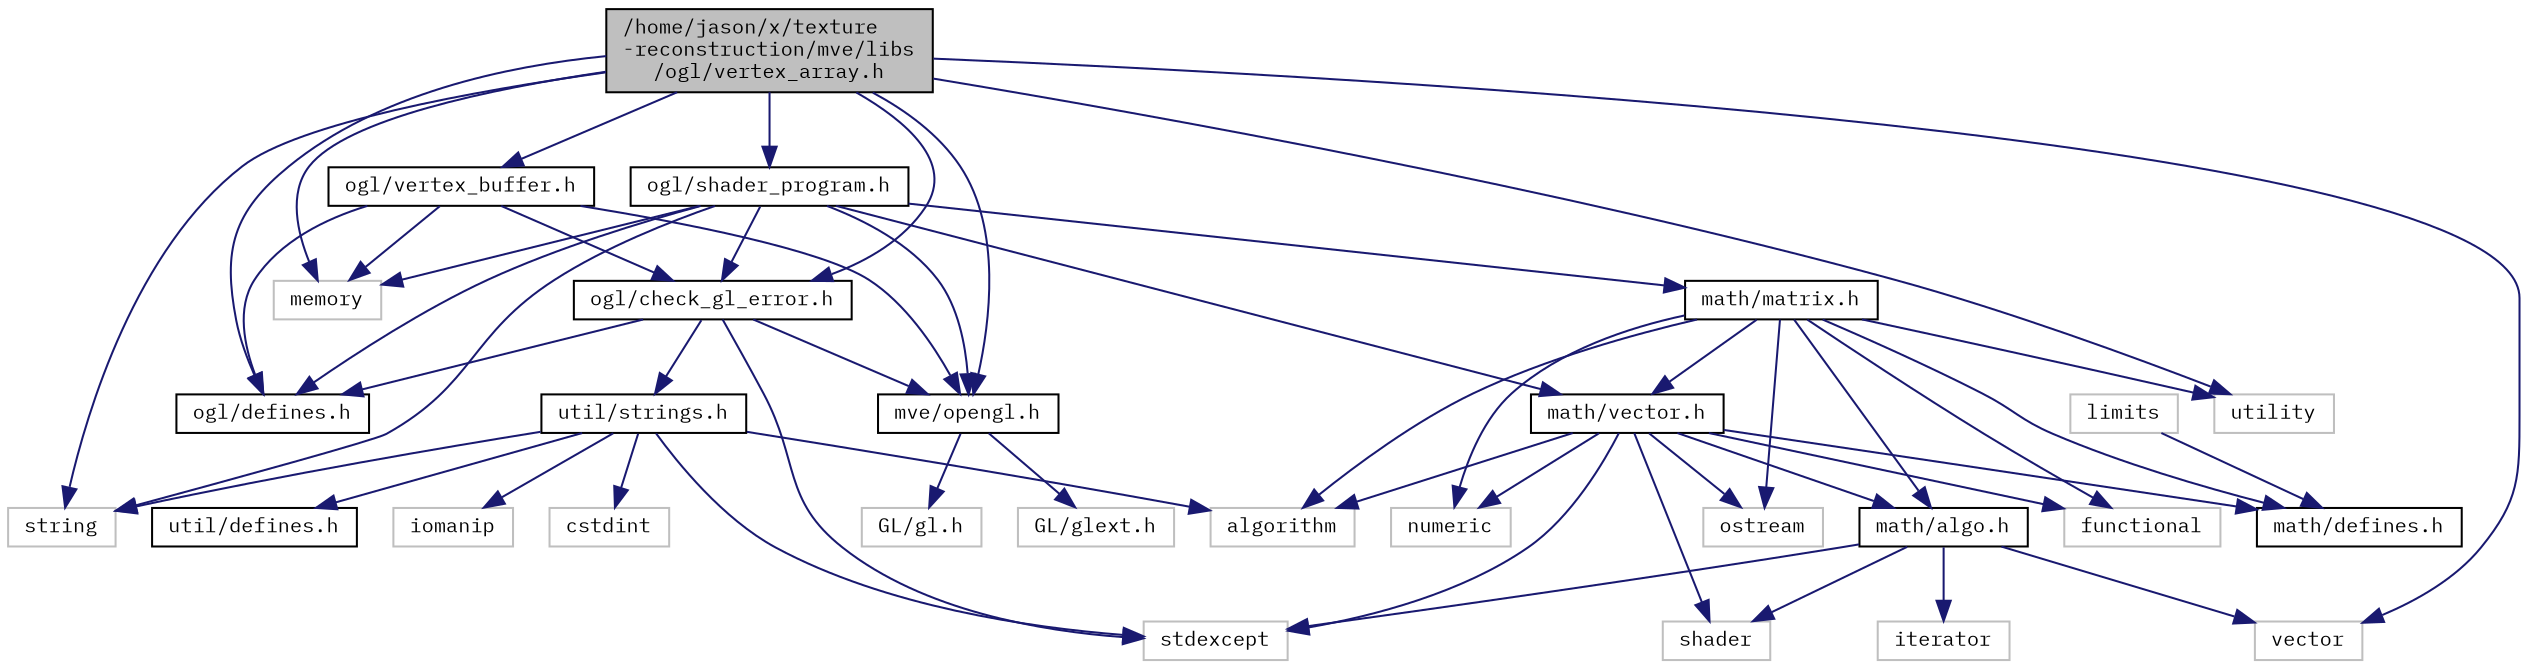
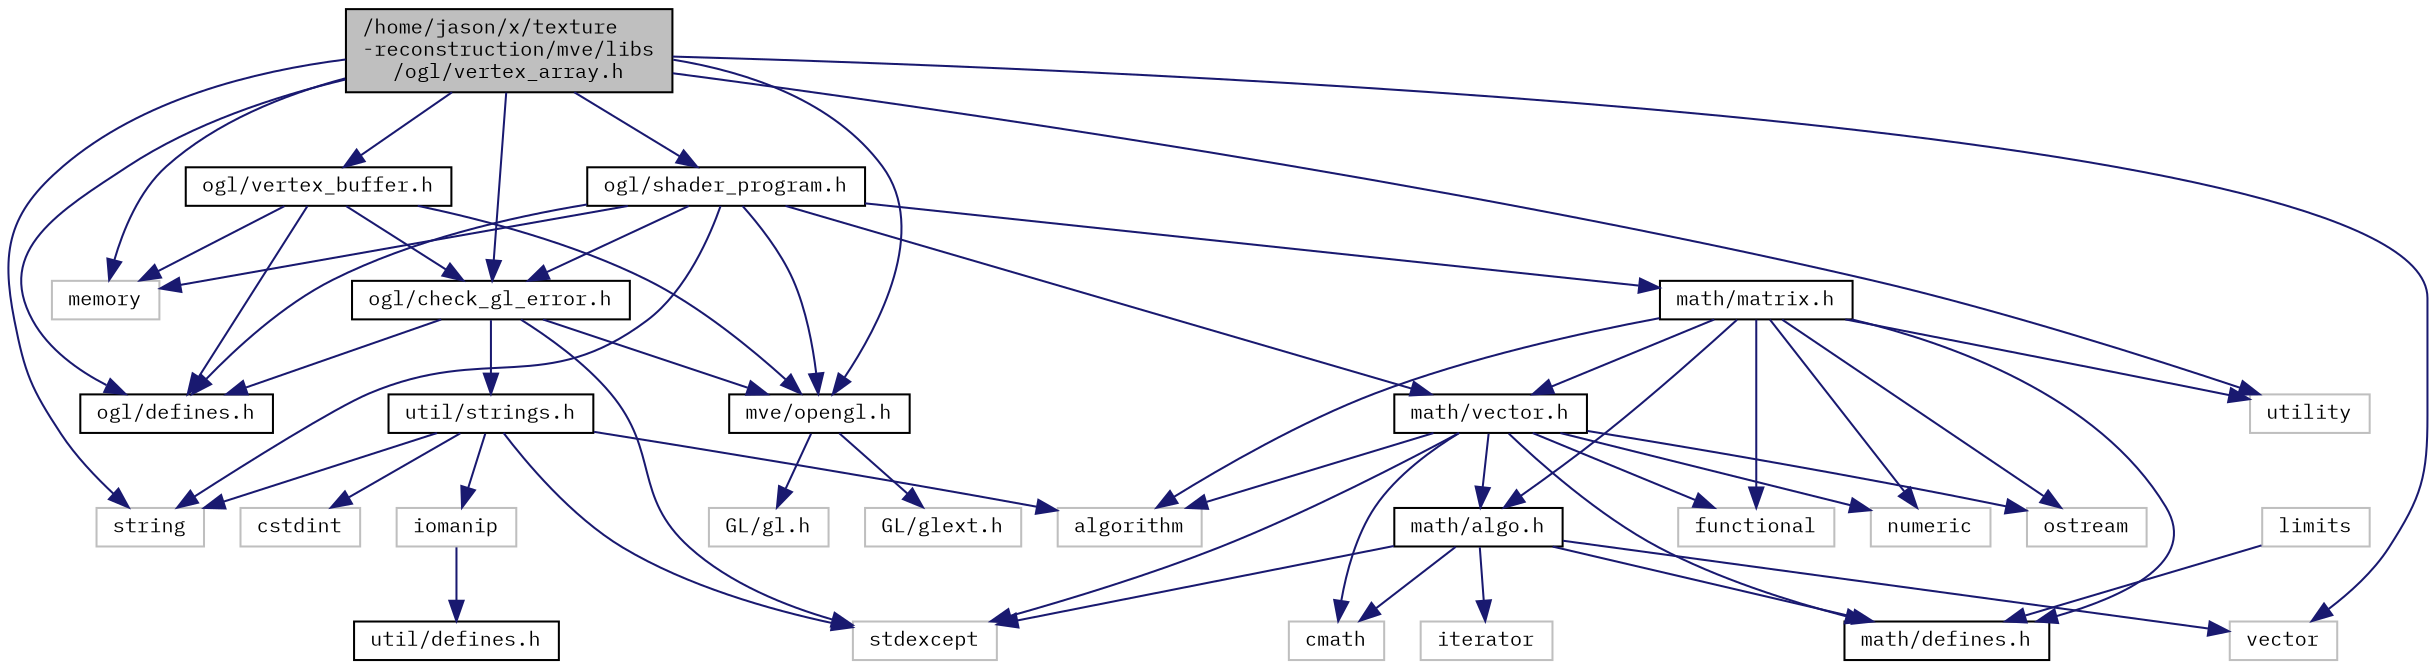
edge "util/strings.h" -> "util/defines.h": now "iomanip" -> "util/defines.h"
edge "math/algo.h" -> "math/defines.h": added
node "shader": label "shader" -> "cmath"
